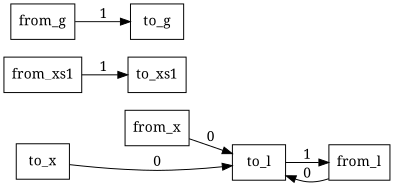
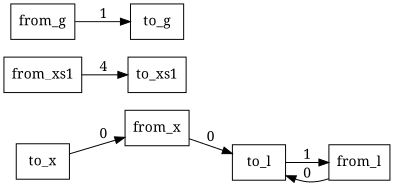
edge "from_xs1" -> "to_xs1": label "1" -> "4"
edge "to_x" -> "to_l": now "to_x" -> "from_x"
